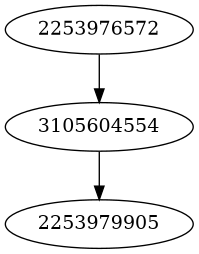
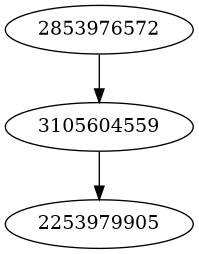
node "2253976572": label "2253976572" -> "2853976572"
node "3105604554": label "3105604554" -> "3105604559"
